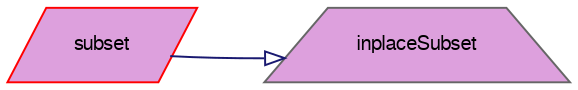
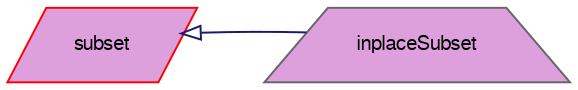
edge "subset" -> "inplaceSubset": reversed
